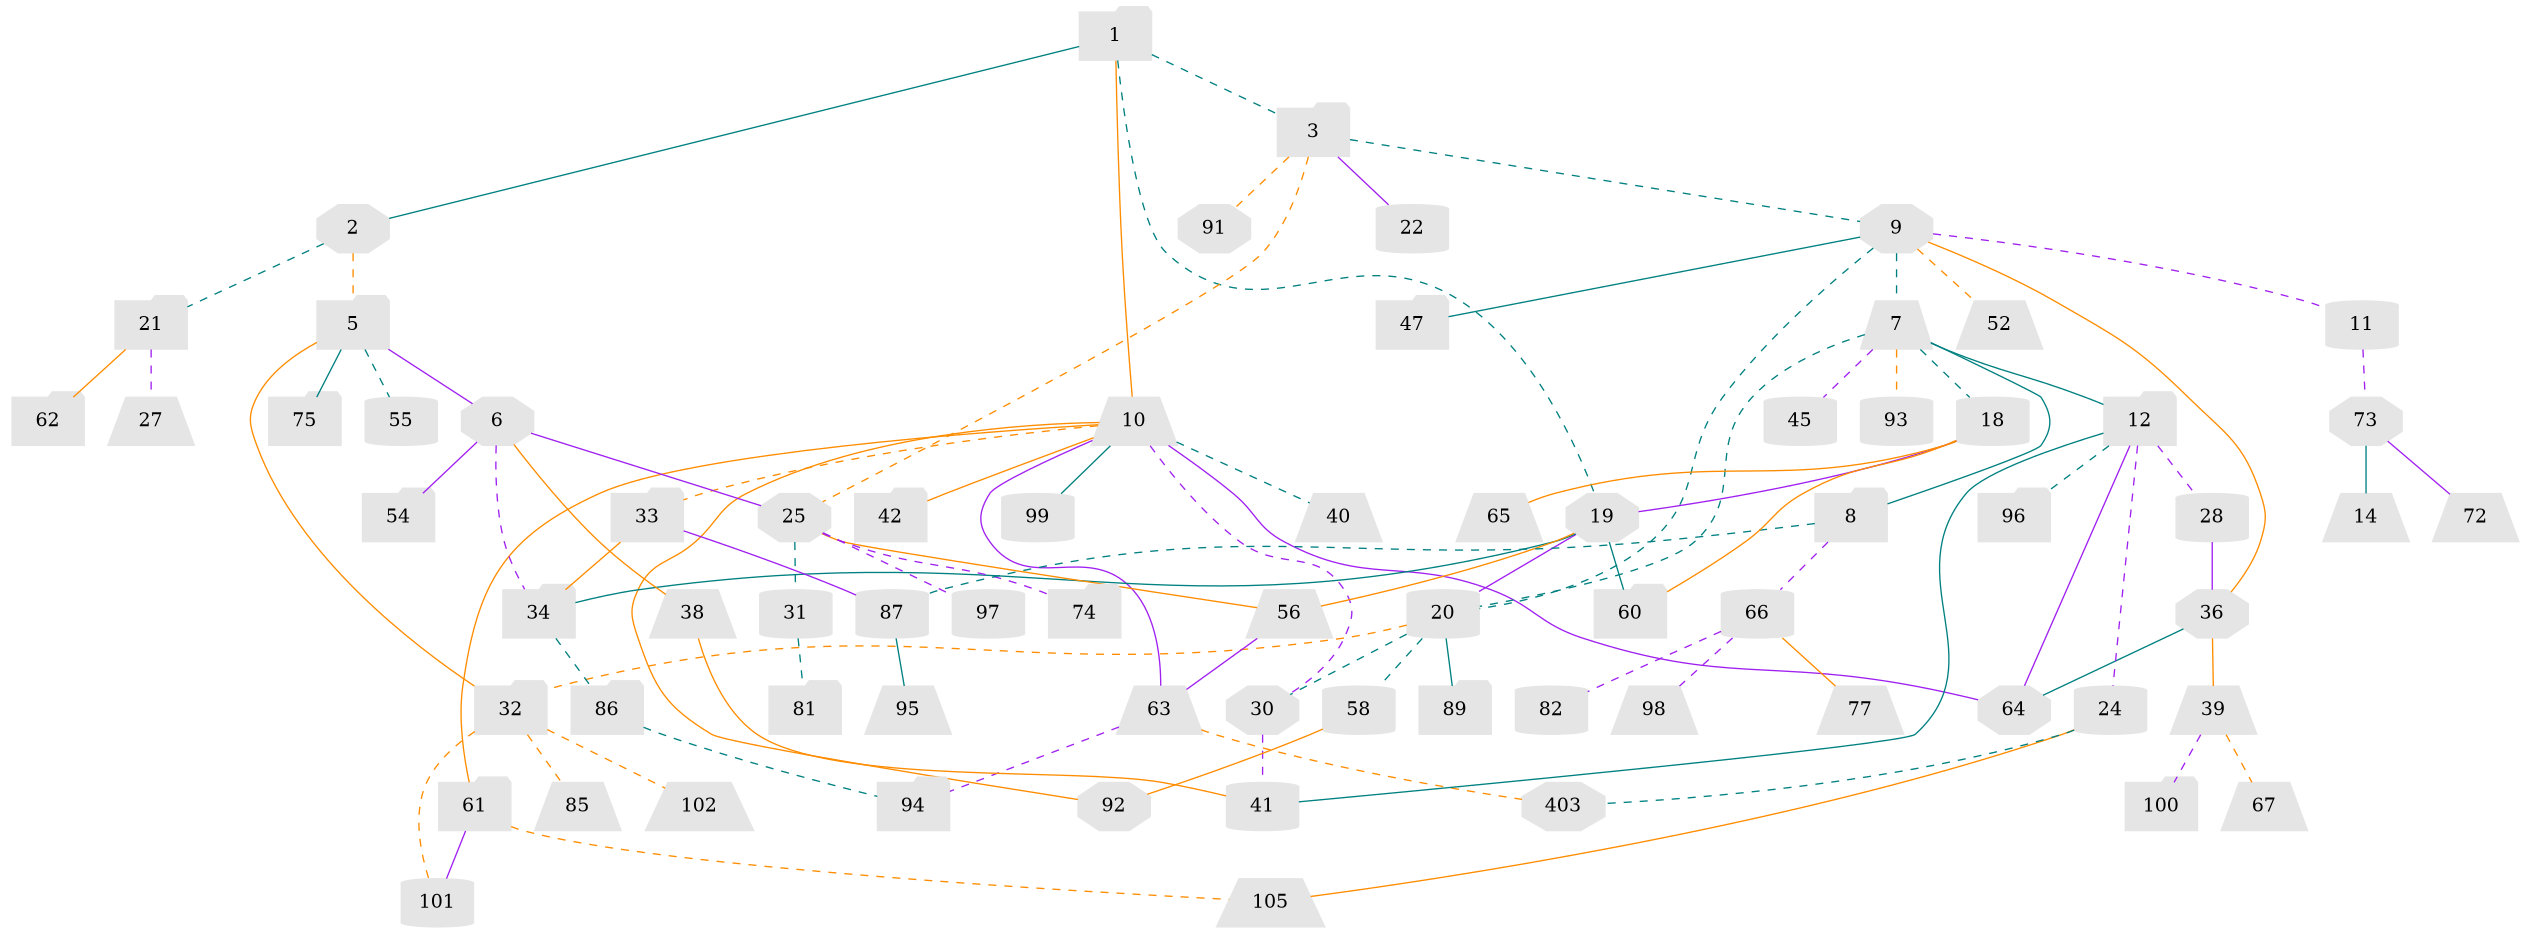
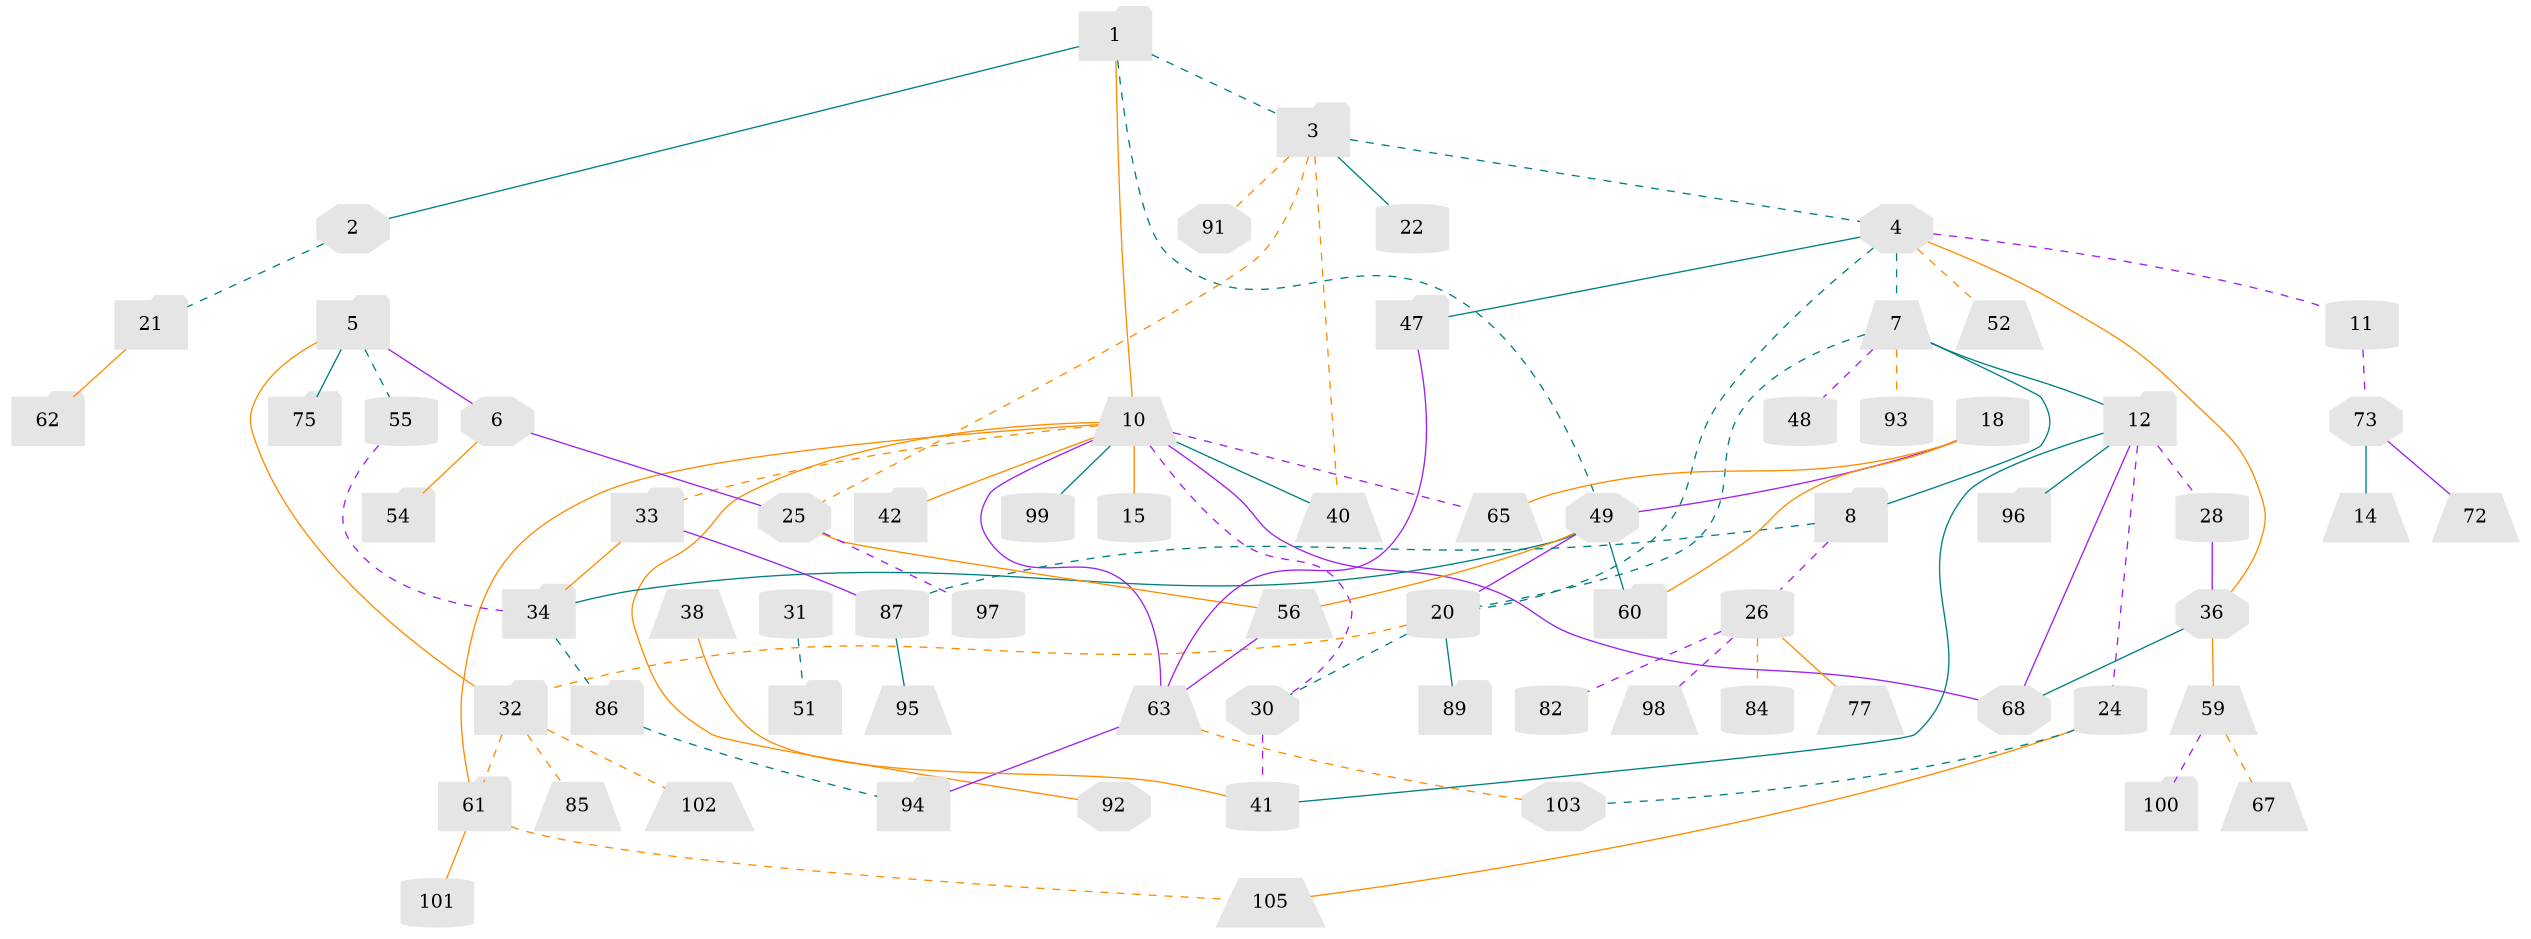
edge "3" -- "22": color purple -> teal
node "9": label "9" -> "4"
edge "2" -- "5": removed
edge "3" -- "40": added
edge "7" -- "18": removed
node "27": removed
node "45": label "45" -> "48"
edge "6" -- "54": color purple -> darkorange
edge "10" -- "65": added
edge "12" -- "96": style dashed -> solid
edge "10" -- "40": style dashed -> solid
node "15": added
node "19": label "19" -> "49"
edge "6" -- "34": now "55" -- "34"
edge "6" -- "38": removed
edge "47" -- "63": added
edge "25" -- "31": removed
node "74": removed
node "66": label "66" -> "26"
node "81": label "81" -> "51"
node "58": removed
node "84": added
node "64": label "64" -> "68"
node "39": label "39" -> "59"
edge "63" -- "94": style dashed -> solid
edge "32" -- "101": now "32" -- "61"
node "403": label "403" -> "103"
edge "61" -- "101": color purple -> darkorange
